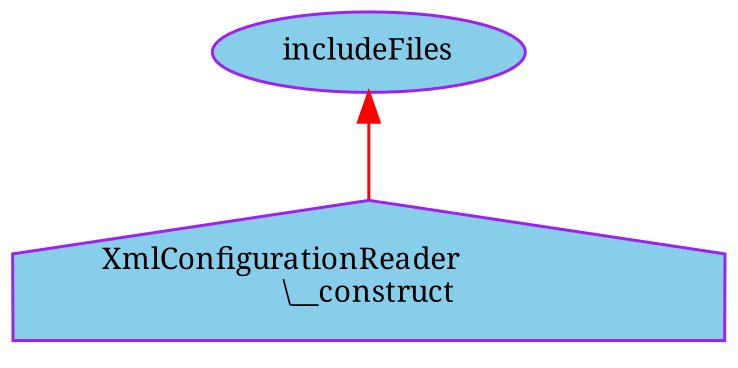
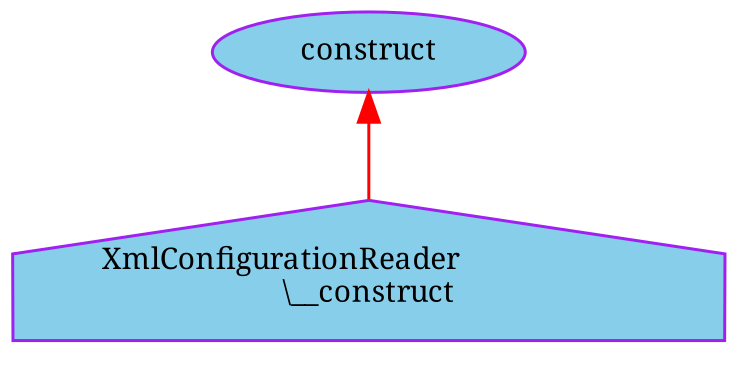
node "includeFiles": label "includeFiles" -> "construct"
